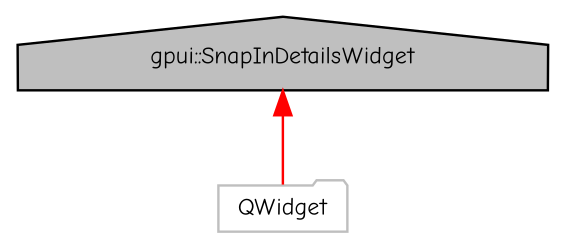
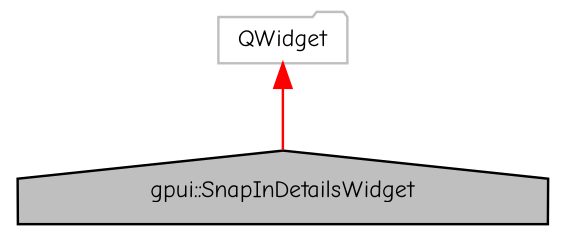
edge "QWidget" -> "gpui::SnapInDetailsWidget": reversed
